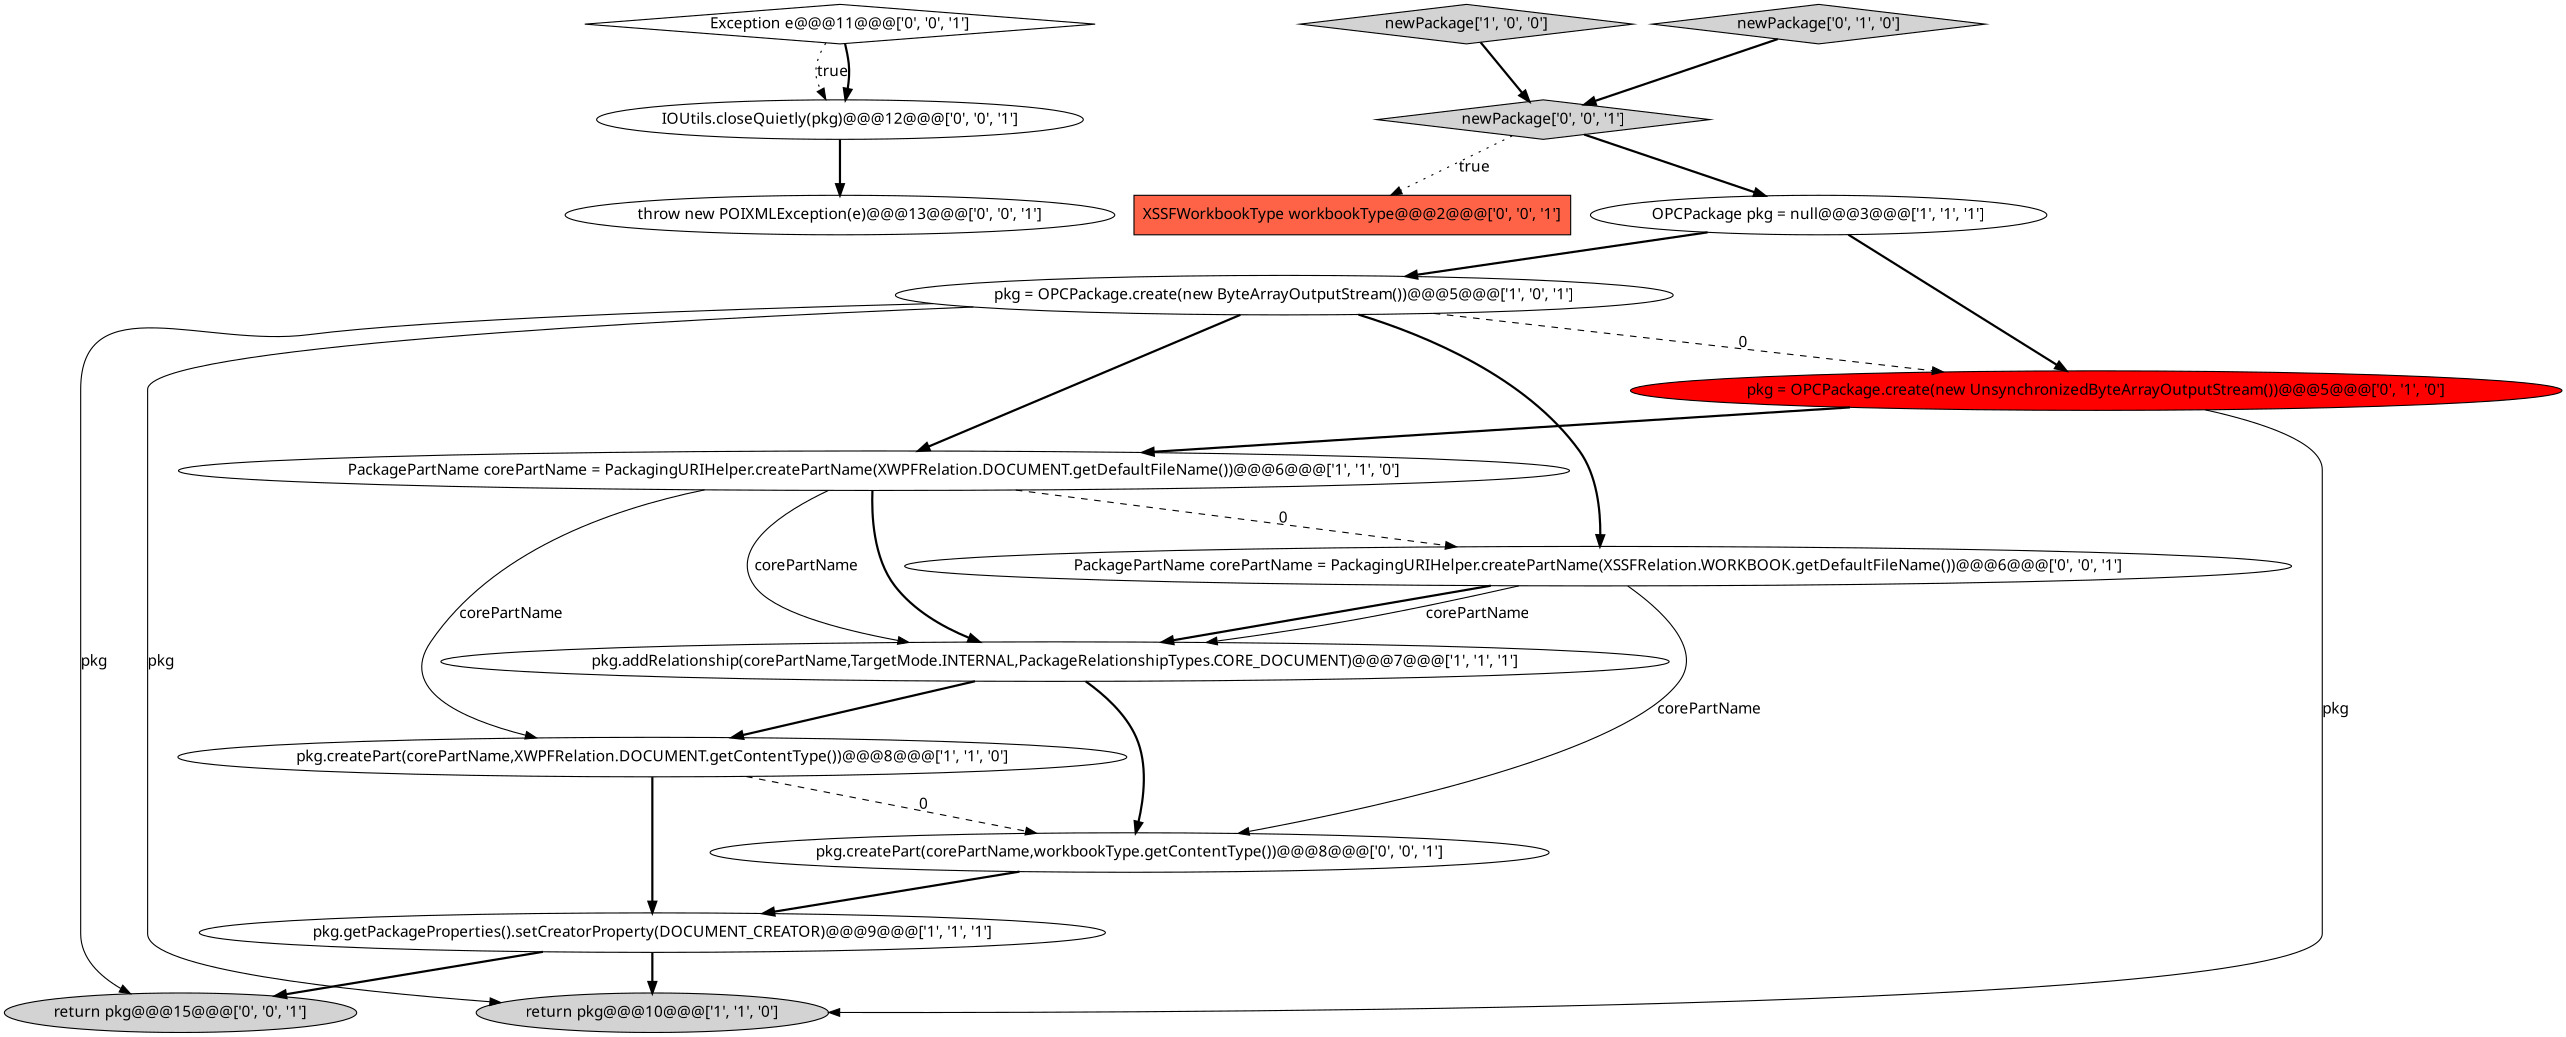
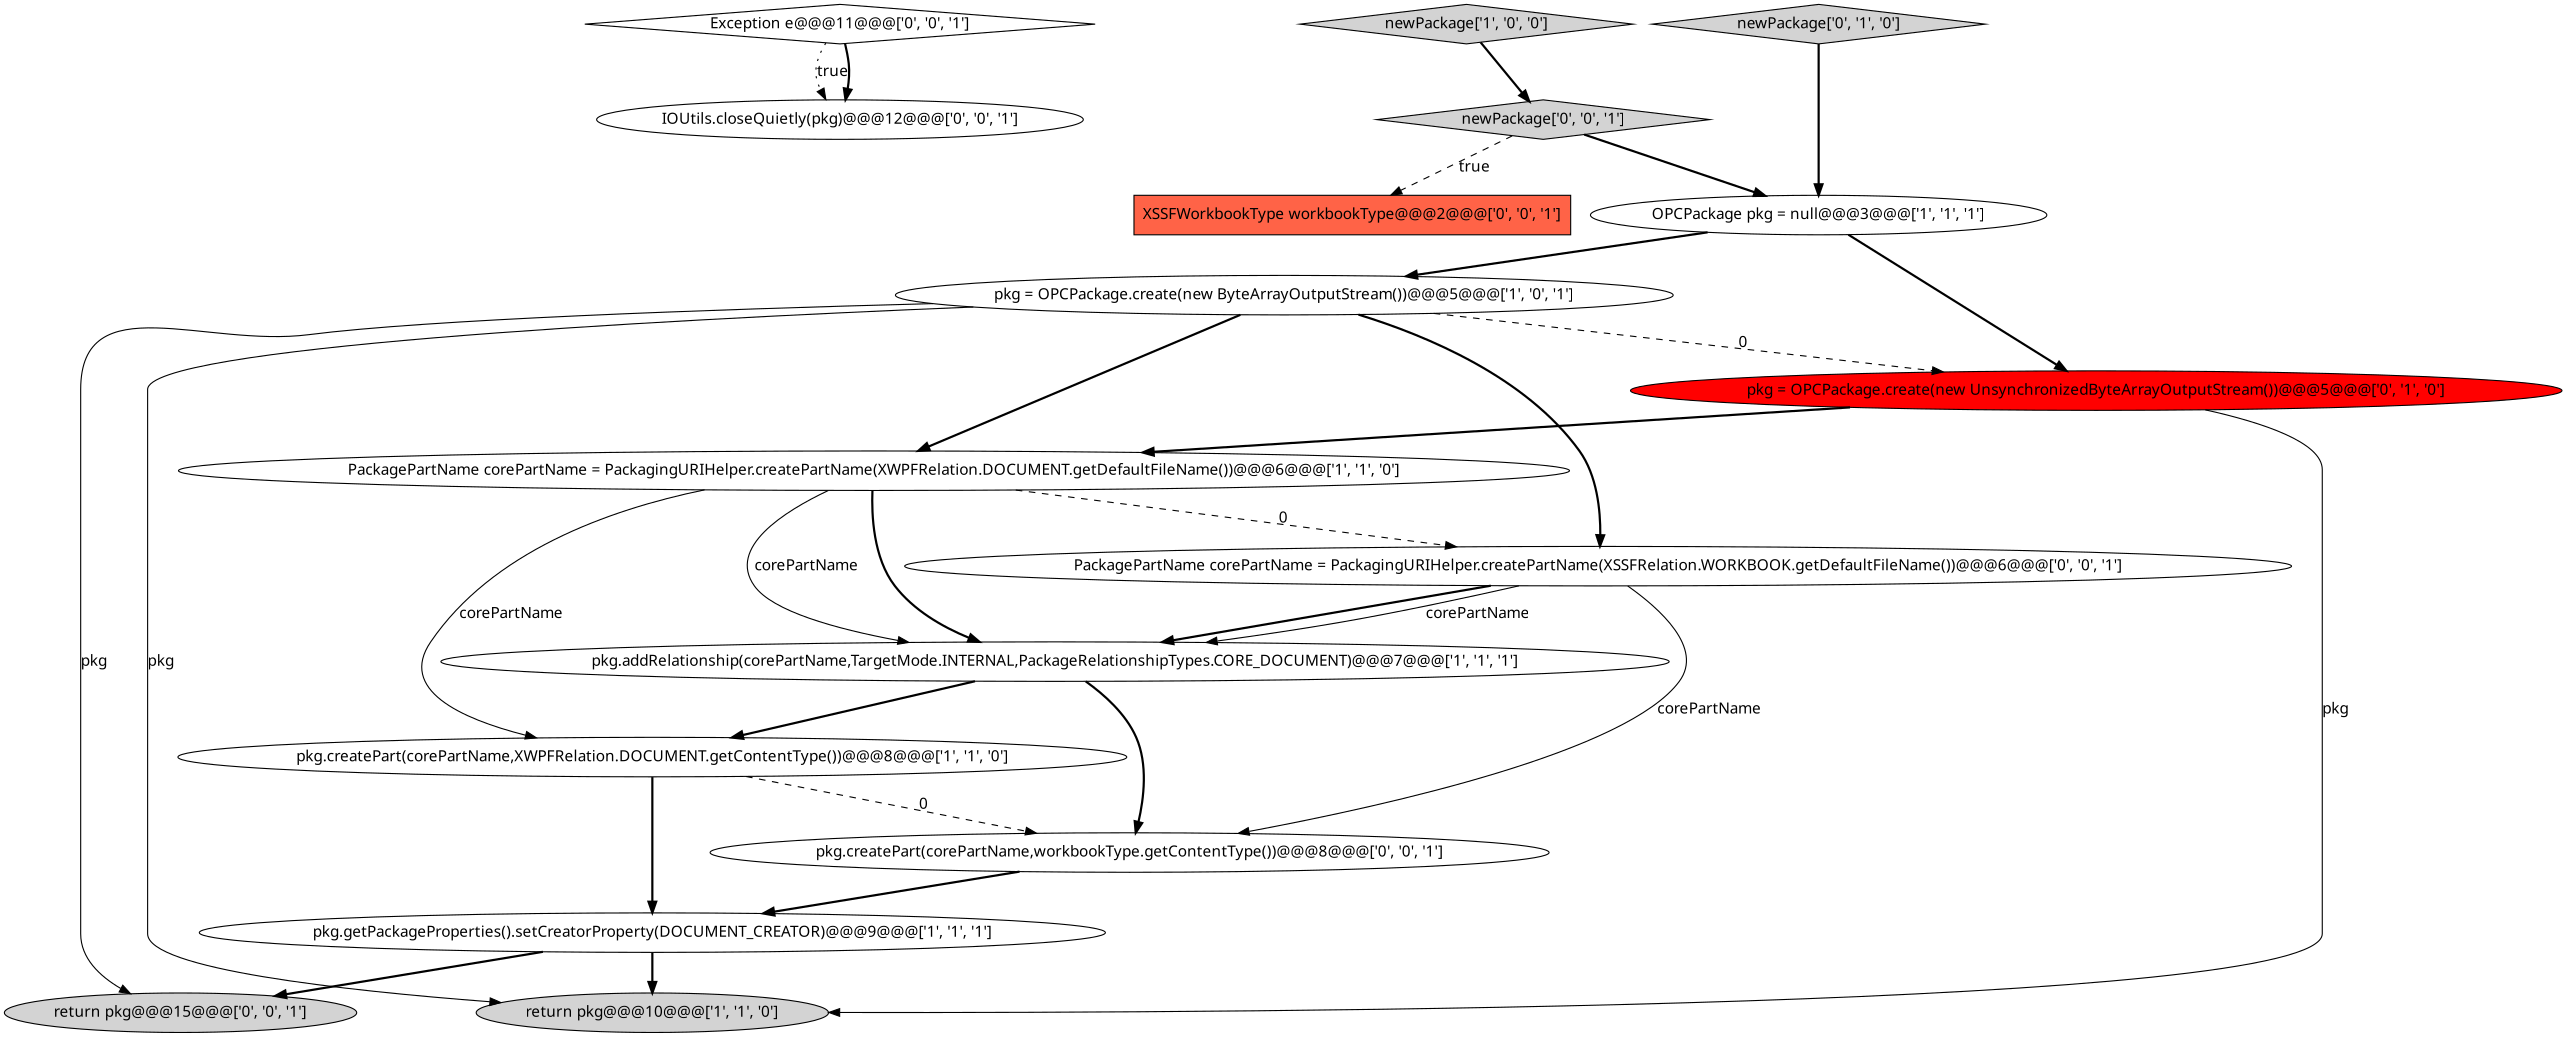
edge "newPackage['0', '1', '0']" -> "newPackage['0', '0', '1']": now "newPackage['0', '1', '0']" -> "OPCPackage pkg = null@@@3@@@['1', '1', '1']"
edge "newPackage['0', '0', '1']" -> "XSSFWorkbookType workbookType@@@2@@@['0', '0', '1']": style dotted -> dashed
node "throw new POIXMLException(e)@@@13@@@['0', '0', '1']": removed
